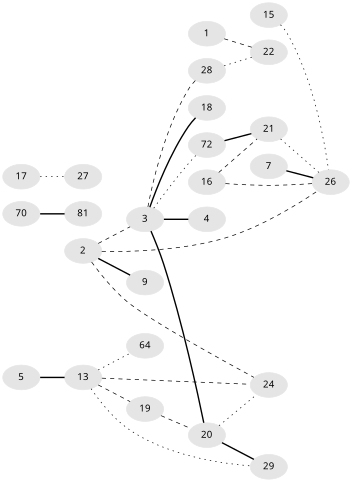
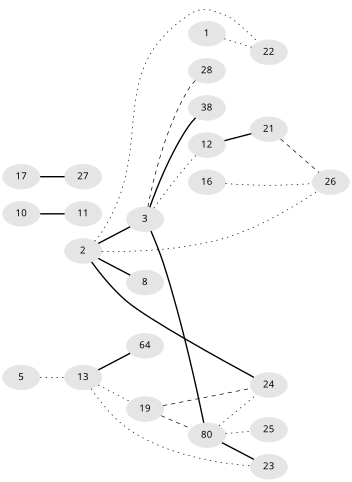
node "15": removed
edge "1" -- "22": style dashed -> dotted
edge "22" -- "28": now "22" -- "2"
node "18": label "18" -> "38"
node "72": label "72" -> "12"
edge "21" -- "16": removed
edge "21" -- "26": style dotted -> dashed
node "7": removed
edge "17" -- "27": style dotted -> bold
edge "16" -- "26": style dashed -> dotted
node "70": label "70" -> "10"
node "81": label "81" -> "11"
node "4": removed
edge "3" -- "2": style dashed -> bold
edge "26" -- "2": style dashed -> dotted
node "9": label "9" -> "8"
edge "2" -- "24": style dashed -> bold
edge "64" -- "13": style dotted -> bold
edge "5" -- "13": style bold -> dotted
edge "13" -- "24": now "19" -- "24"
edge "13" -- "19": style dashed -> dotted
node "25": added
node "20": label "20" -> "80"
node "29": label "29" -> "23"
